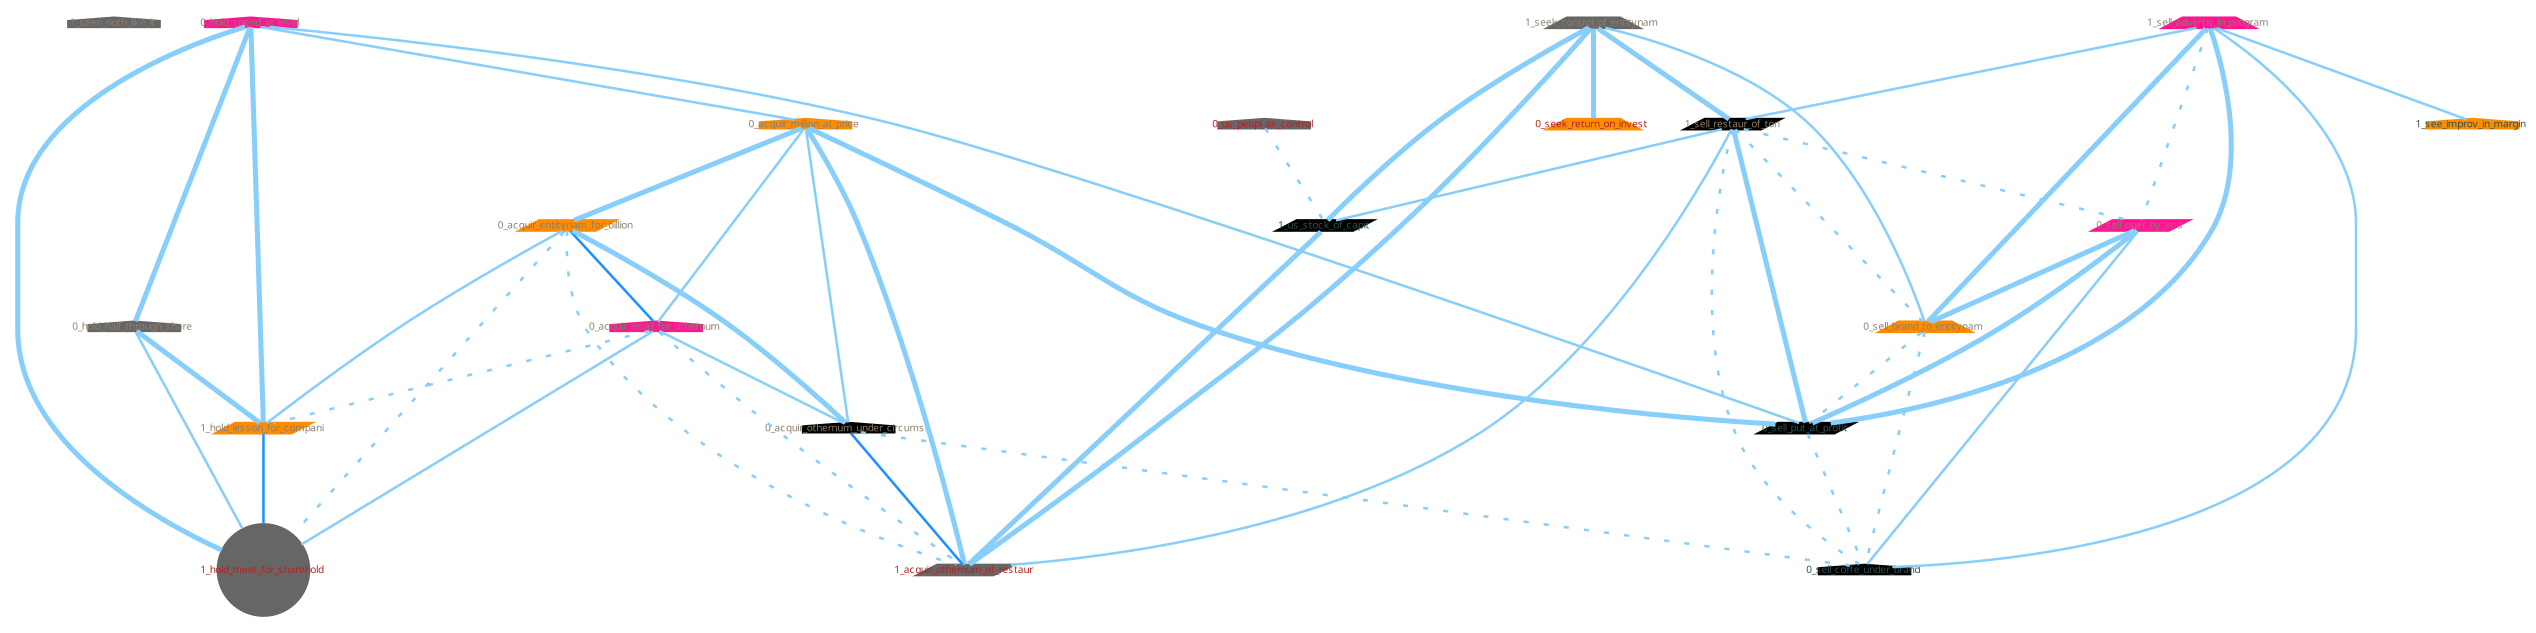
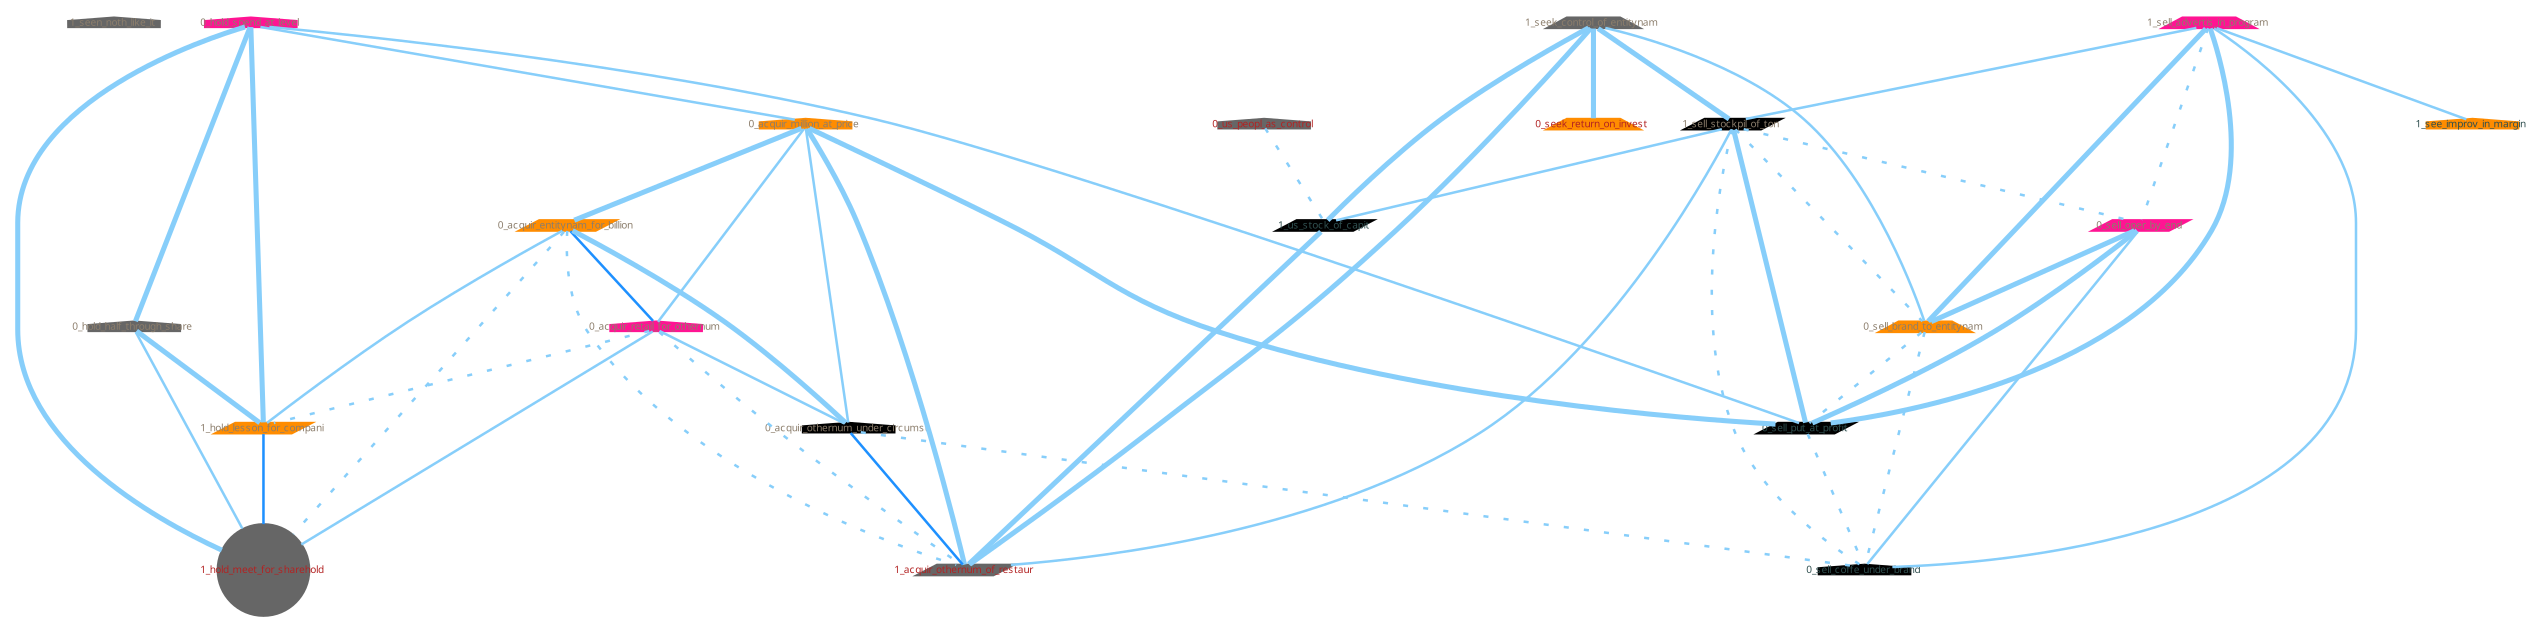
node "1_sell_restaur_of_ton": label "1_sell_restaur_of_ton" -> "1_sell_stockpil_of_ton"
